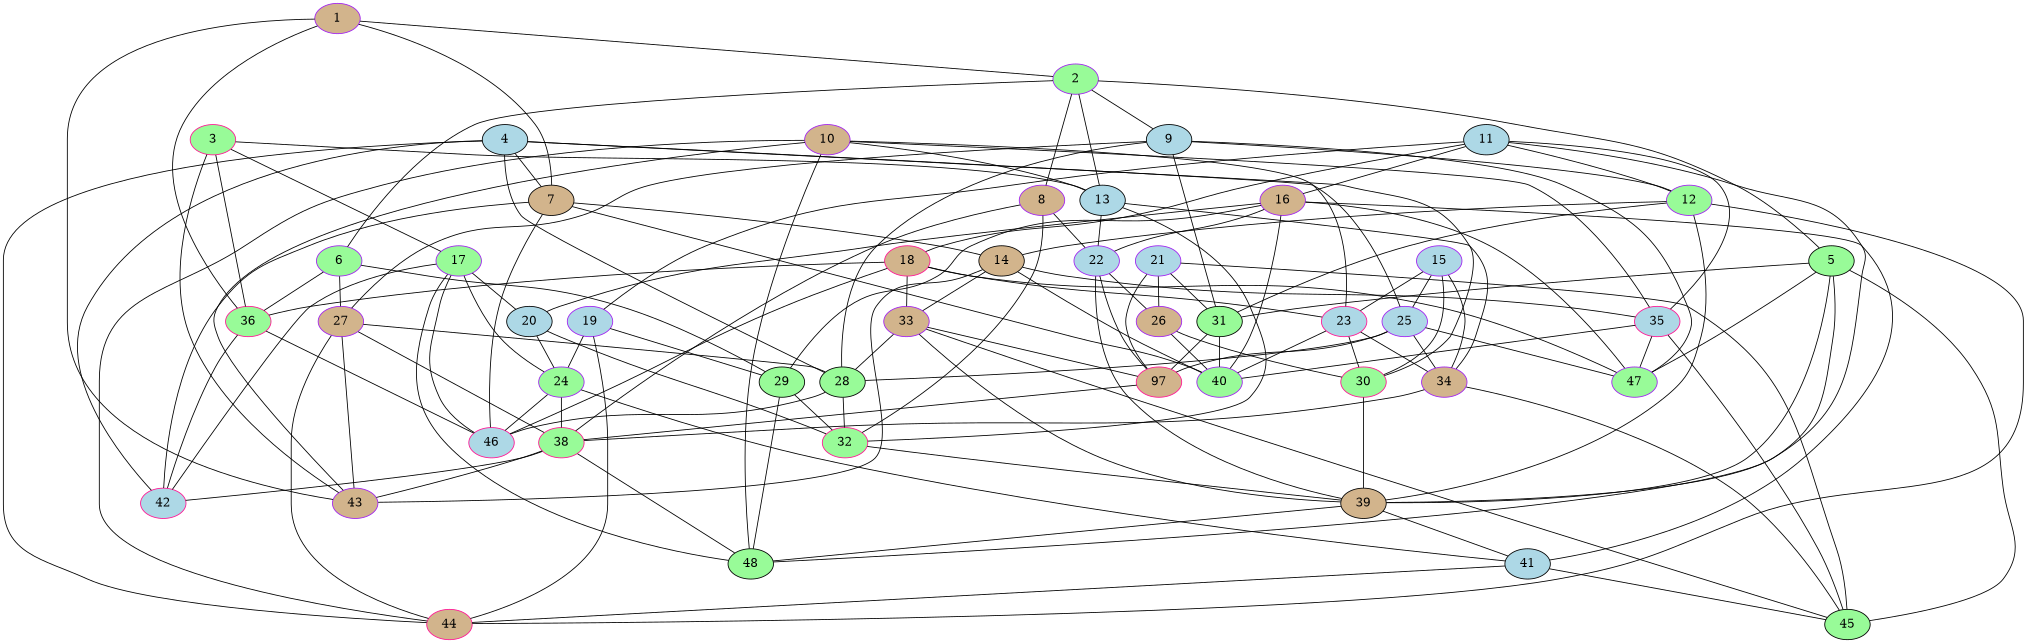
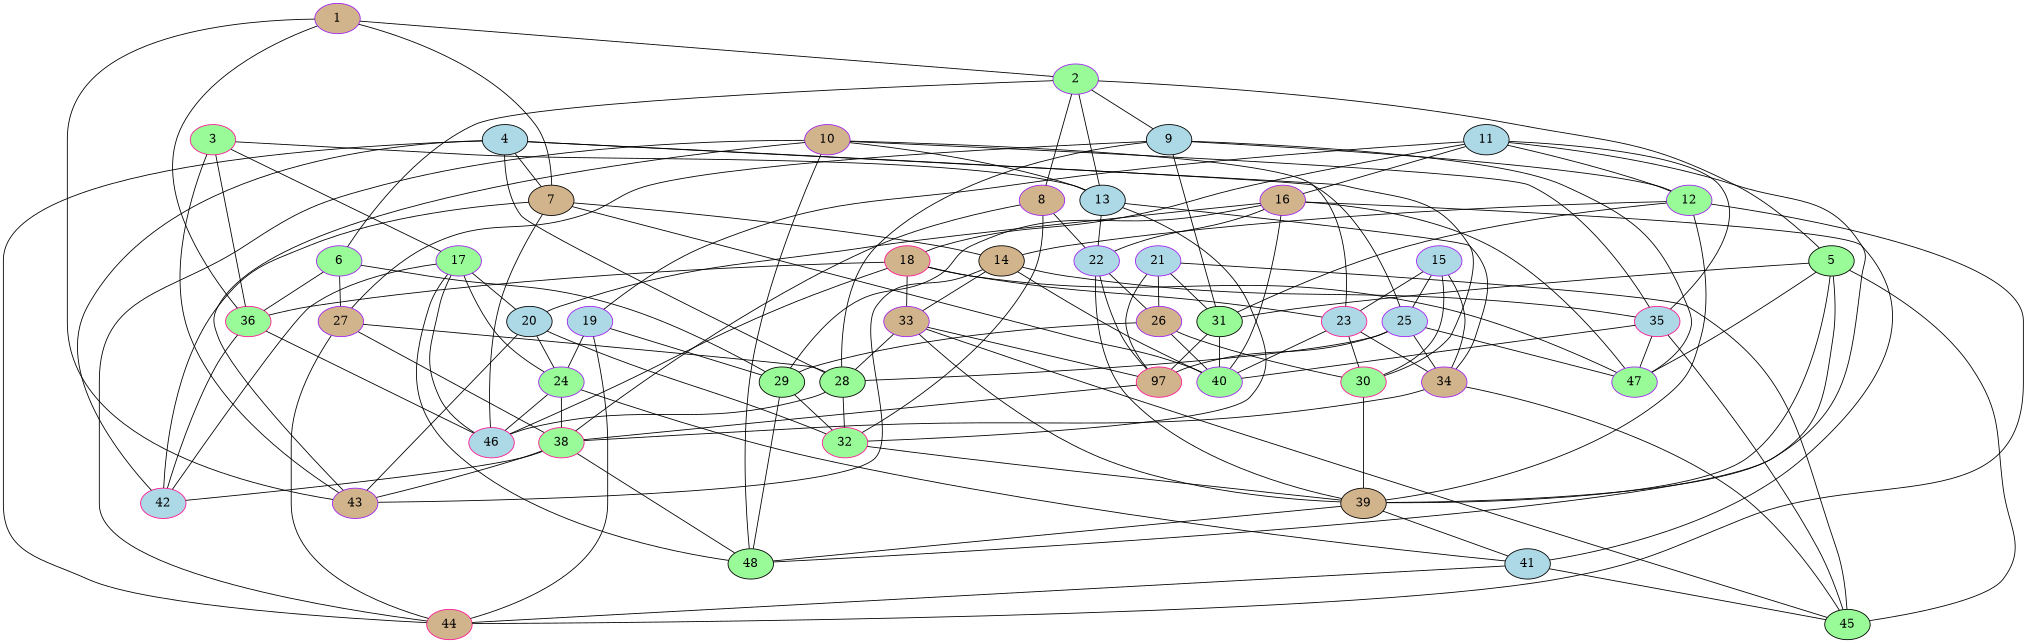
edge "26" -- "29": added
edge "27" -- "43": now "20" -- "43"
